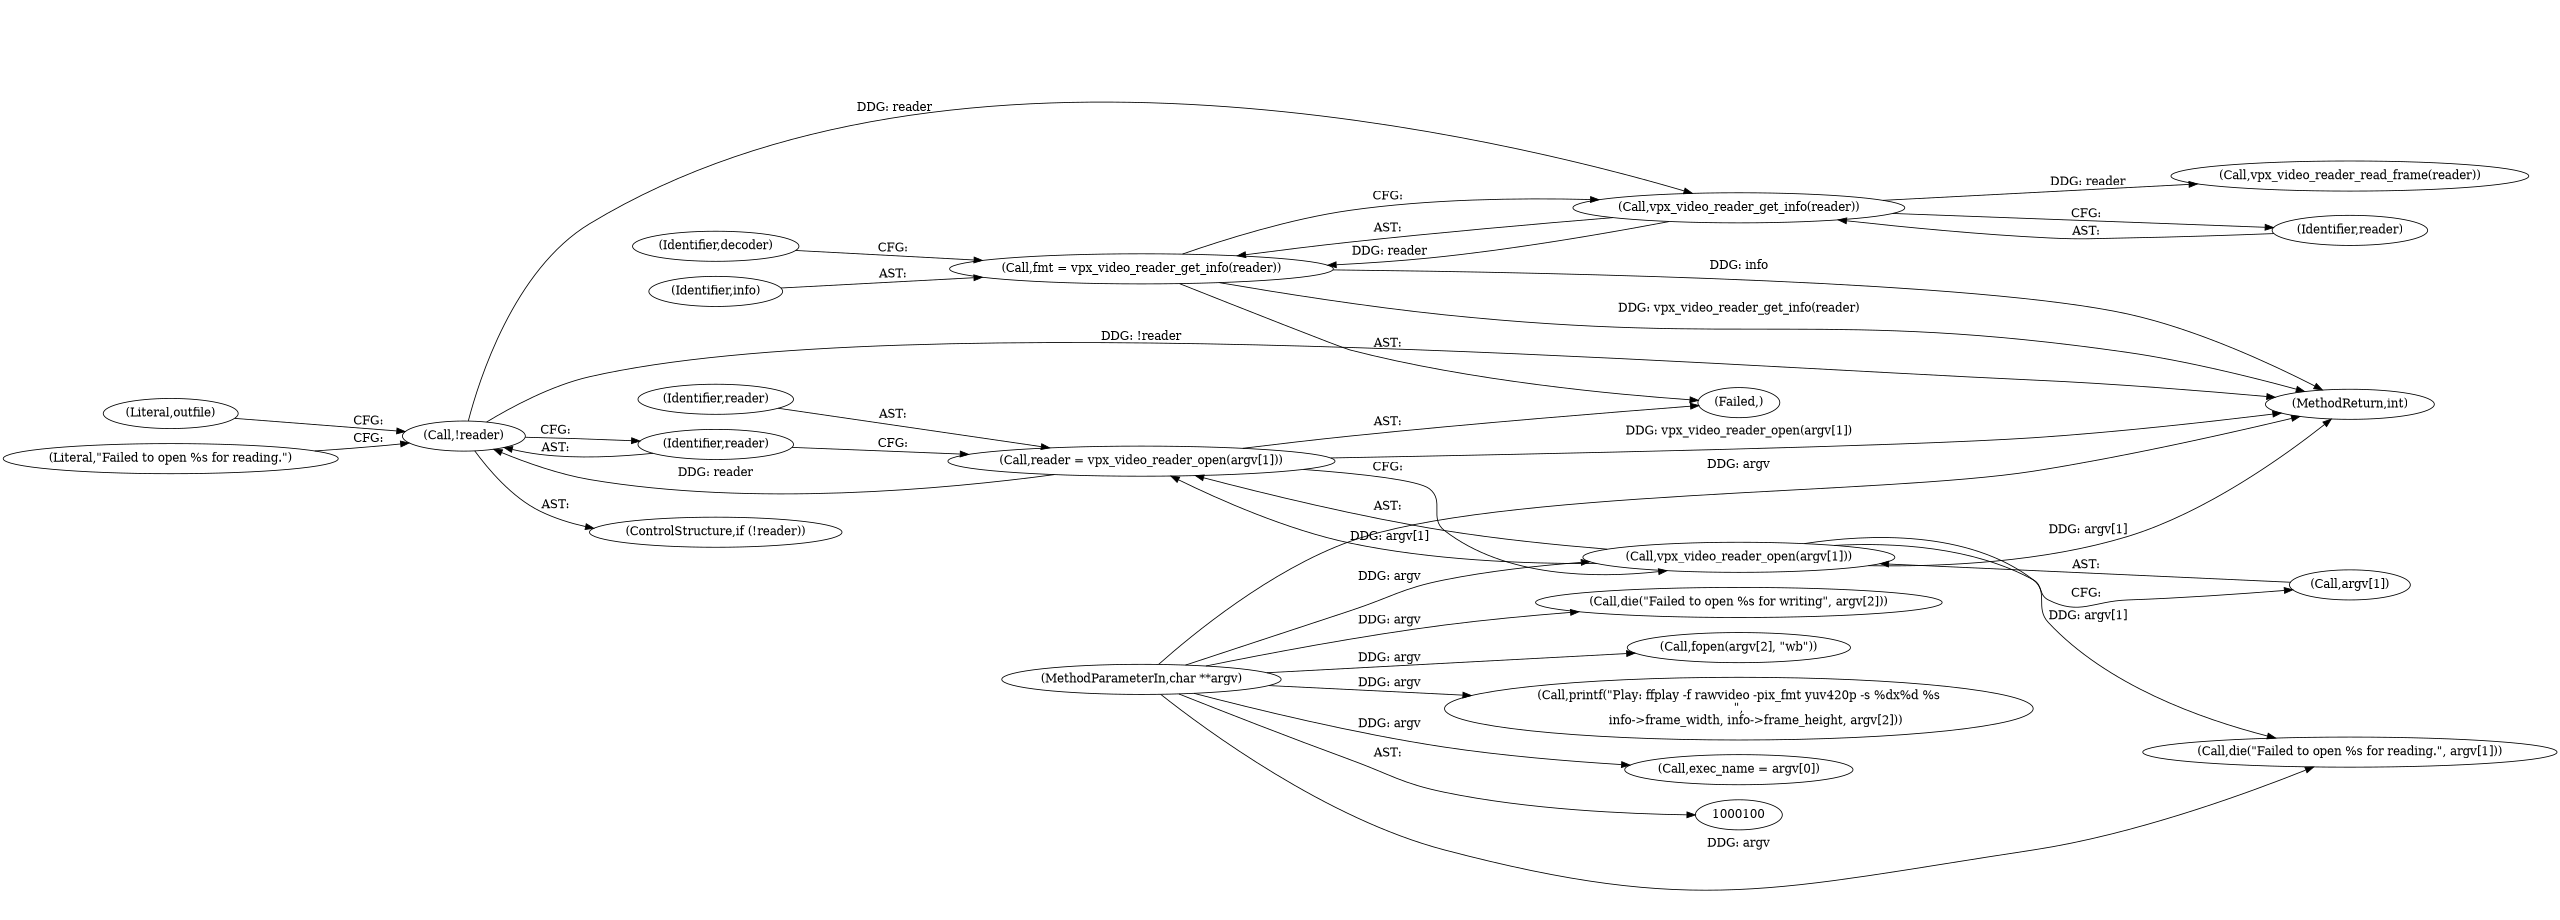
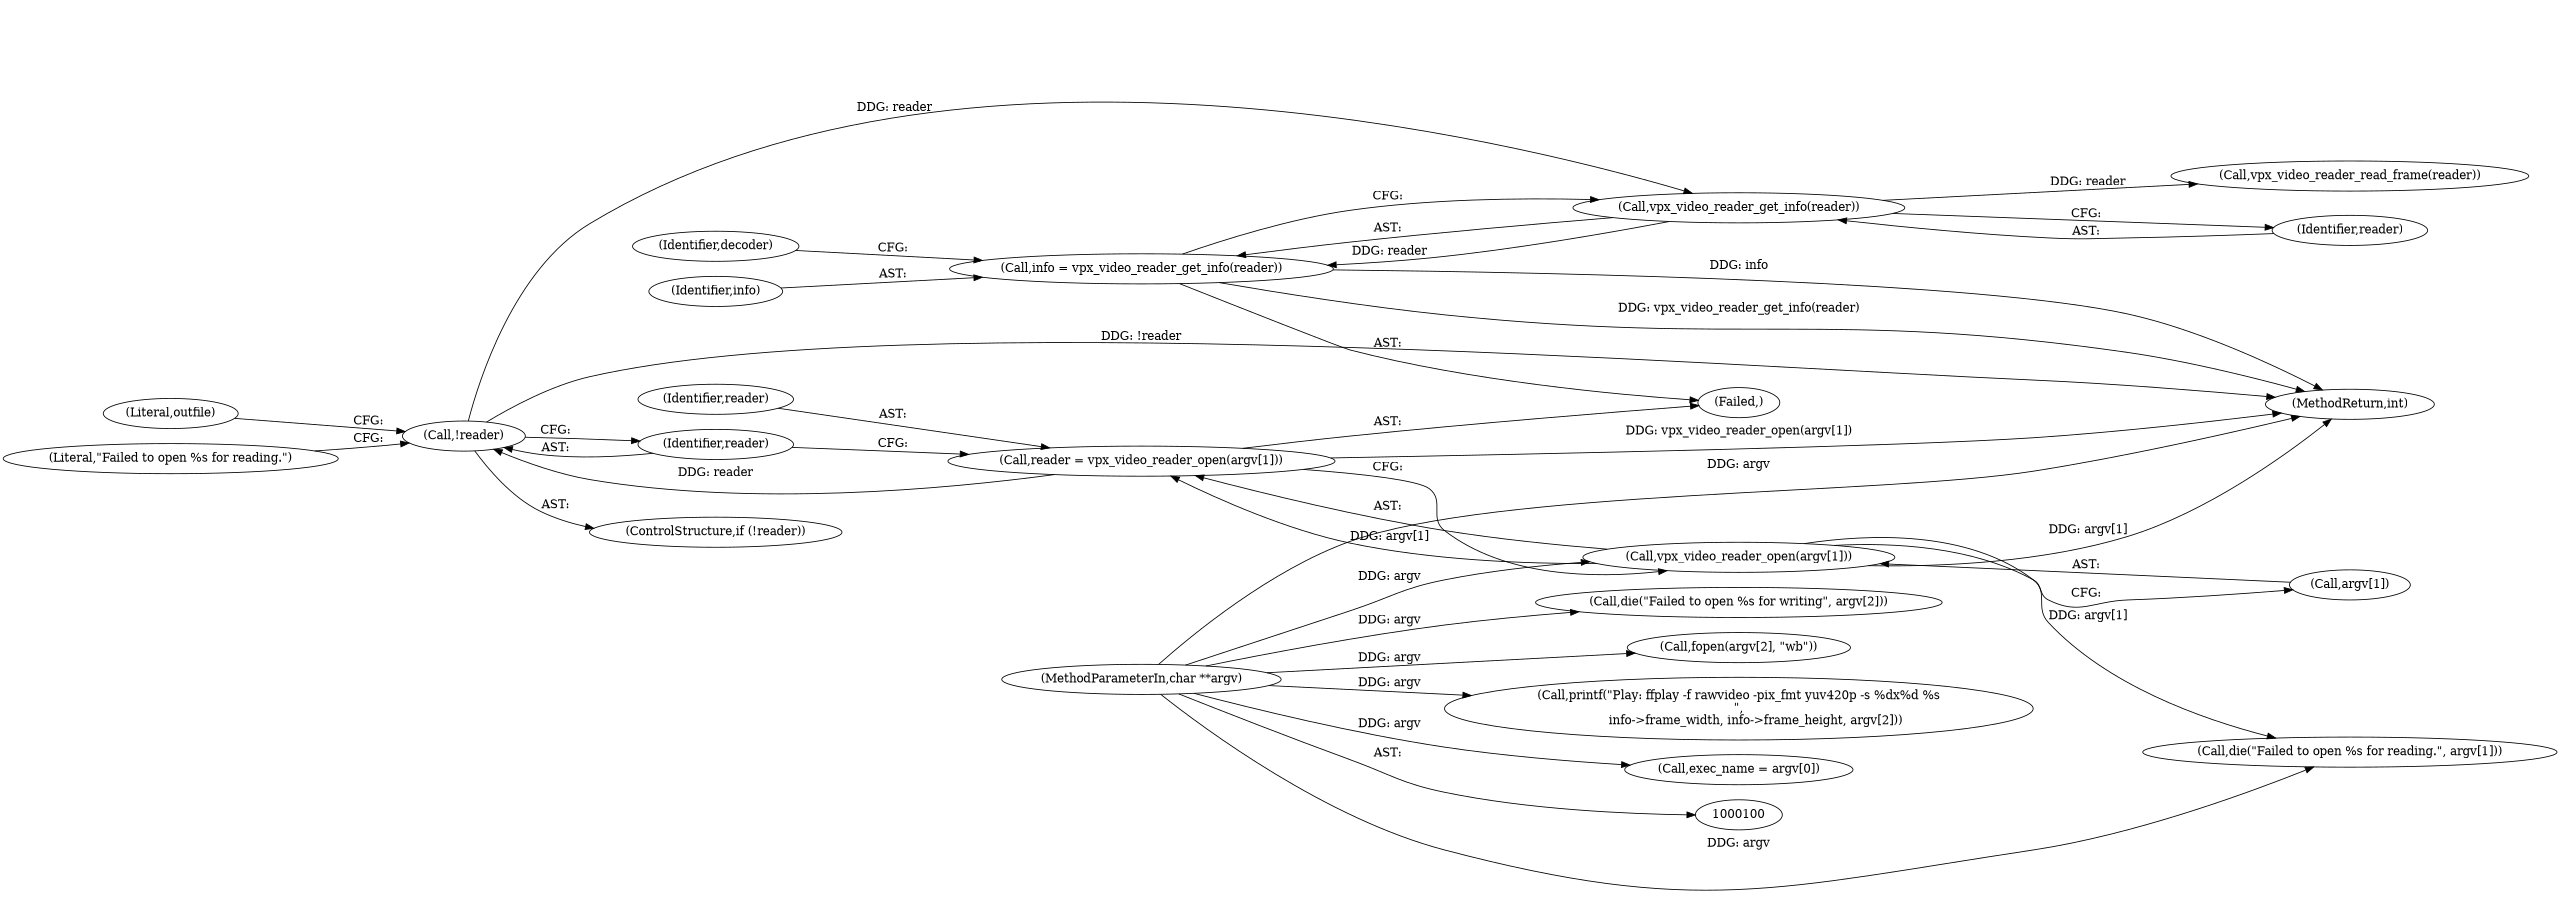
node "(Call,fmt = vpx_video_reader_get_info(reader))": label "(Call,fmt = vpx_video_reader_get_info(reader))" -> "(Call,info = vpx_video_reader_get_info(reader))"
